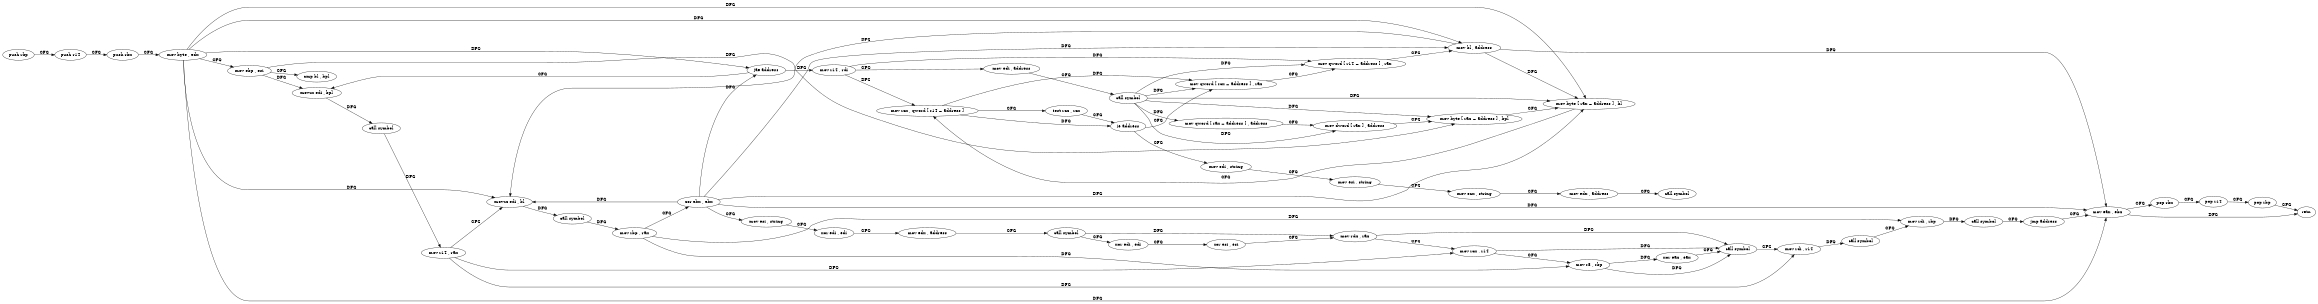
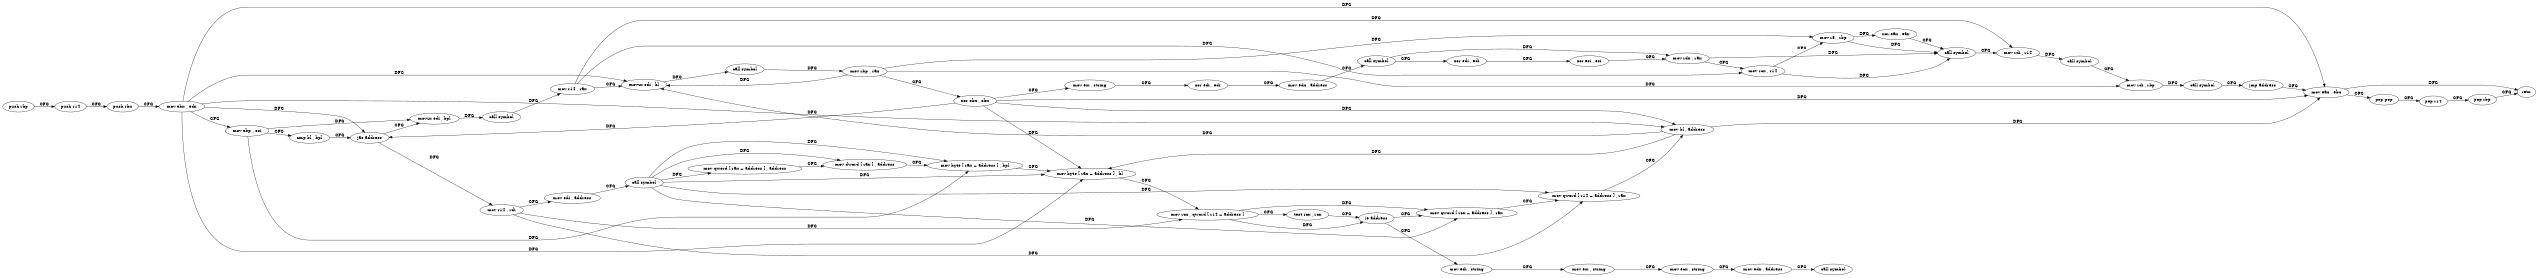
node "mov byte , edx": label "mov byte , edx" -> "mov ebx , edx"
edge "cmp bl , bpl" -> "jae address": added, label "CFG"
edge "xor ebx , ebx" -> "movzx edi , bl": now "mov rbp , rax" -> "movzx edi , bl"
node "pop rbx": label "pop rbx" -> "pop pop"
